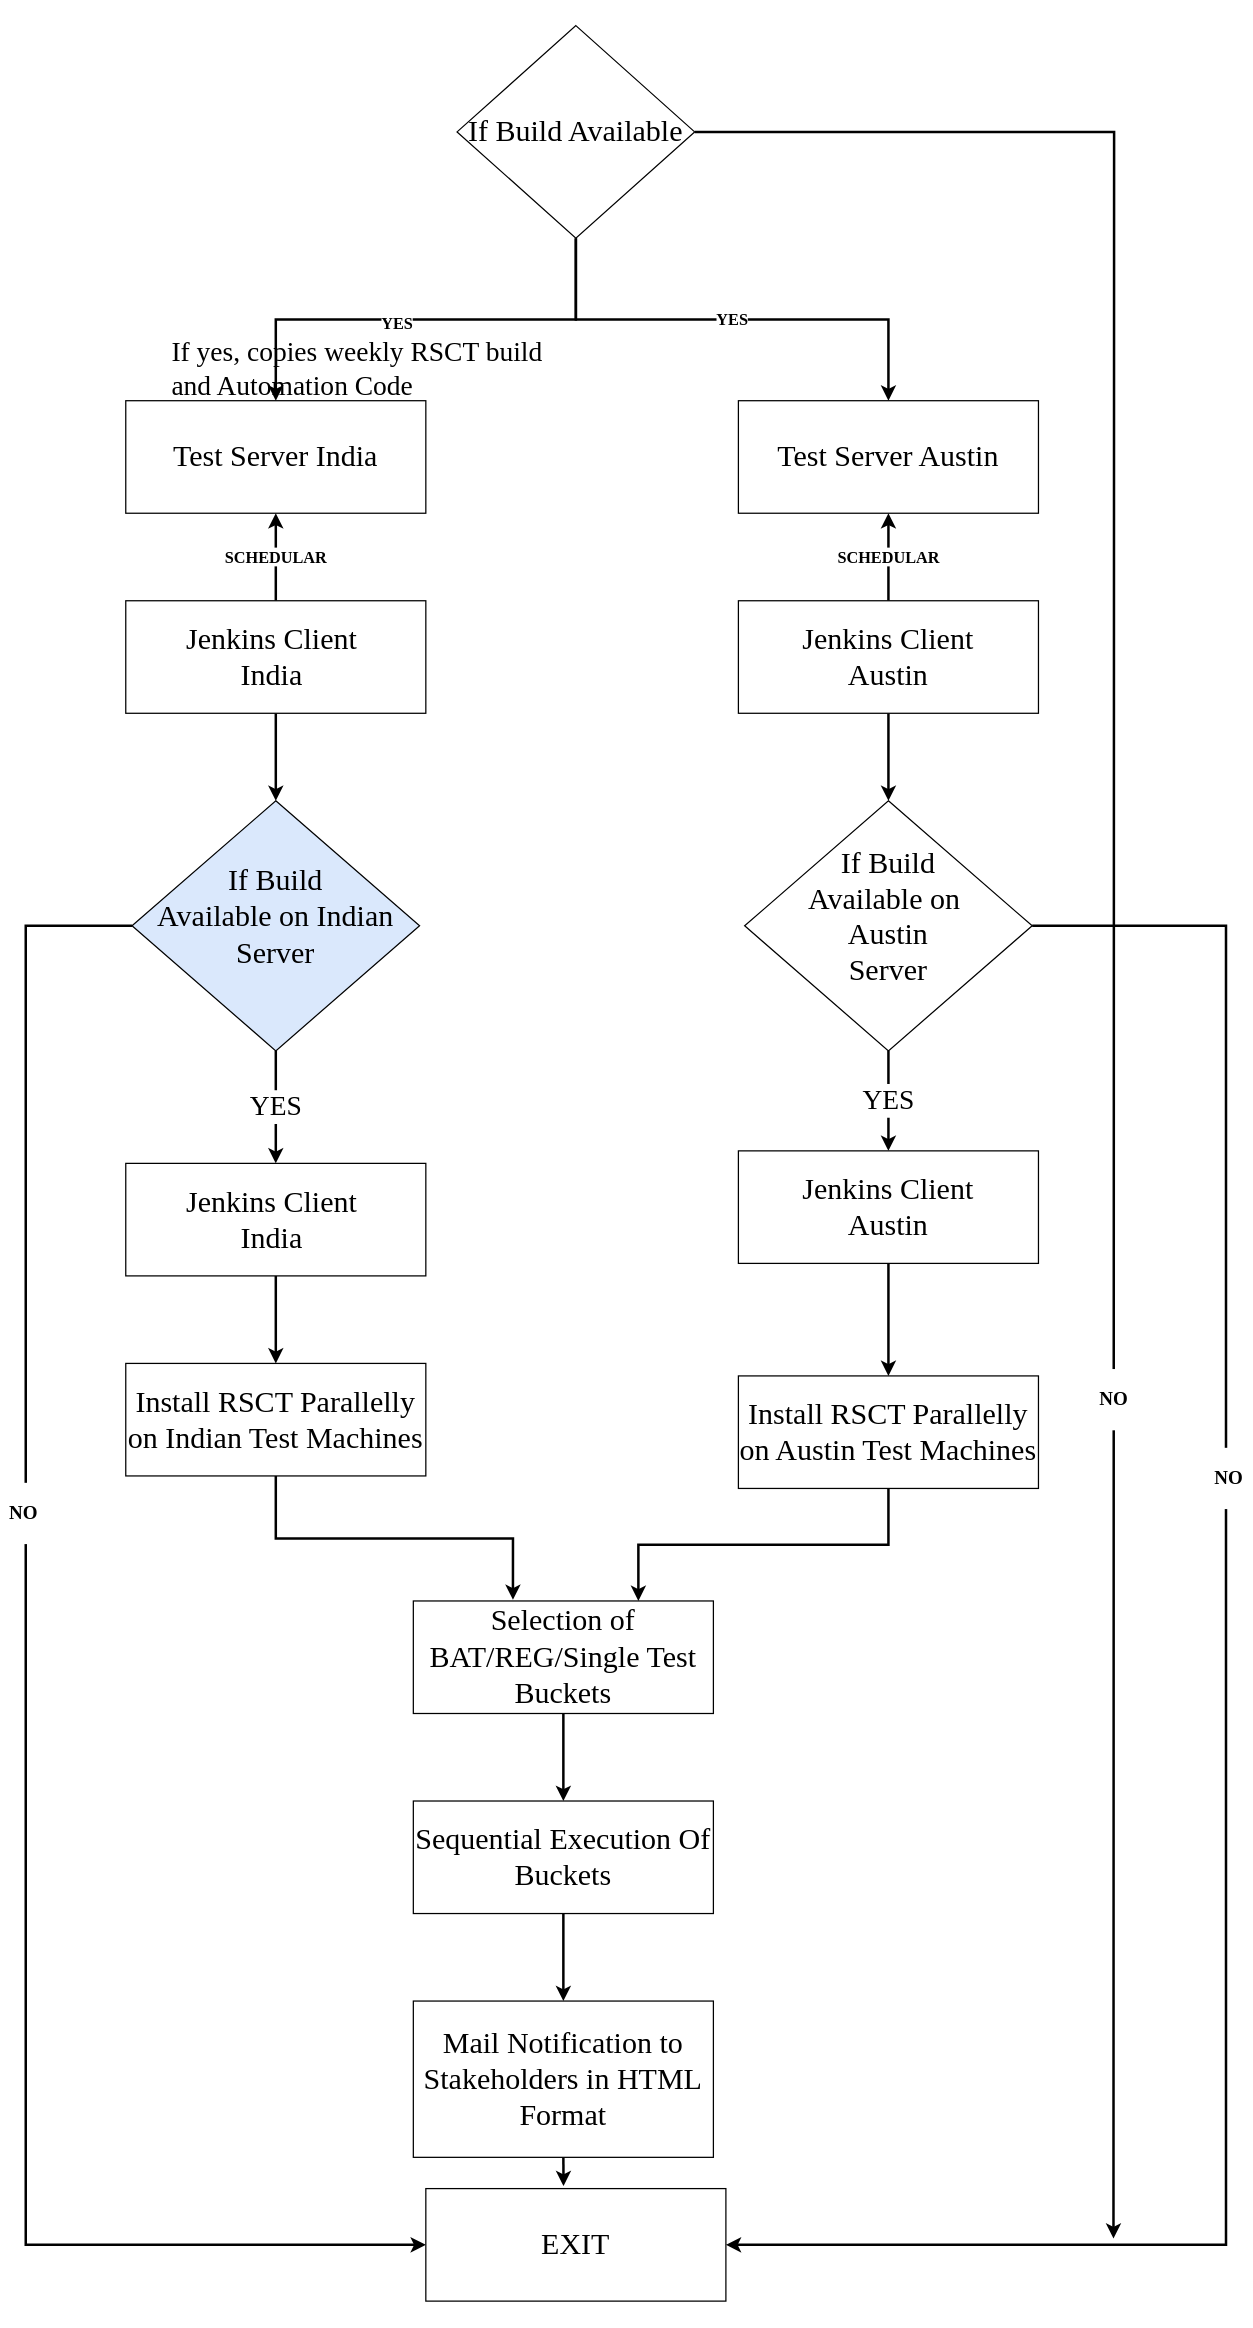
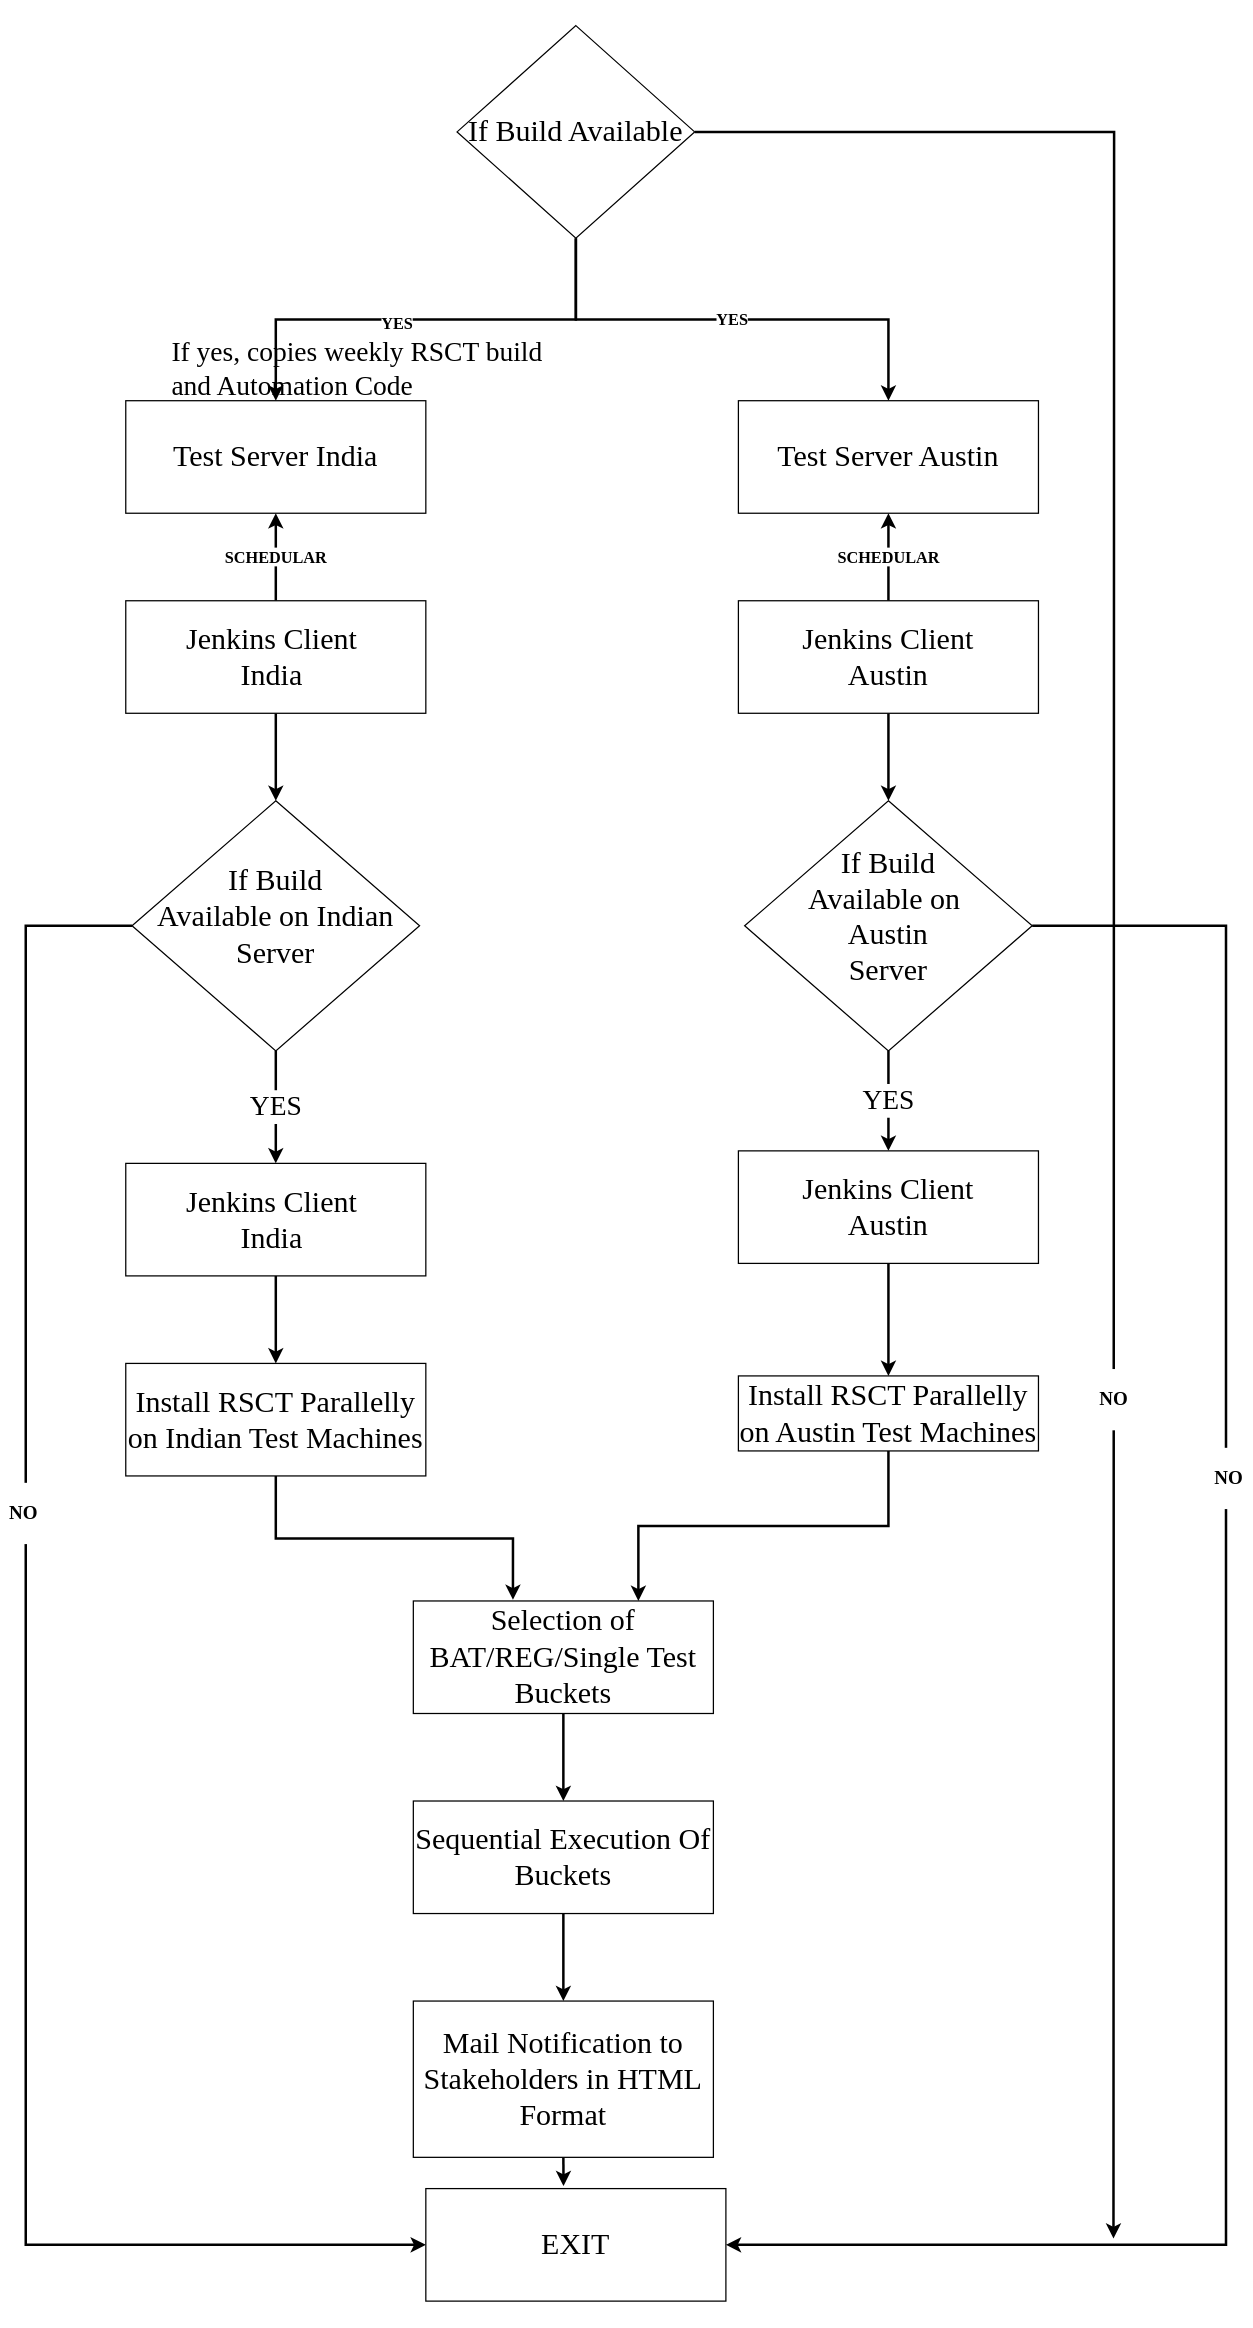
node "If Build Available on Indian Server": fillcolor #dae8fc -> #ffffff
node "Install RSCT Parallelly on Austin Test Machines": size 300x113 -> 300x75
